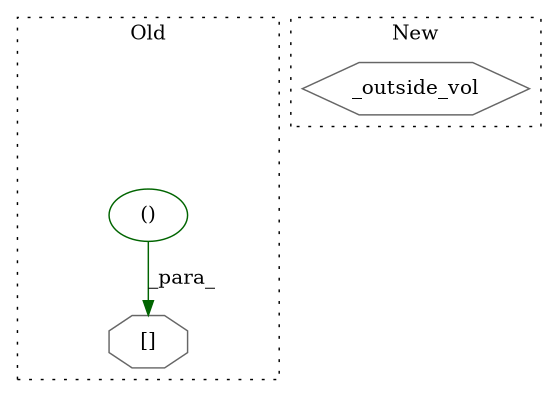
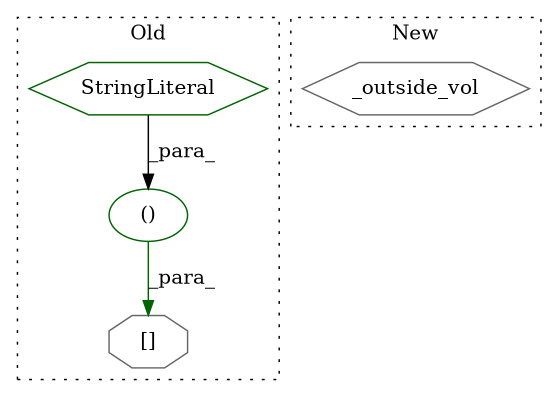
node "StringLiteral": added
